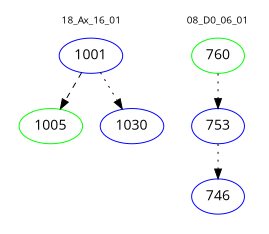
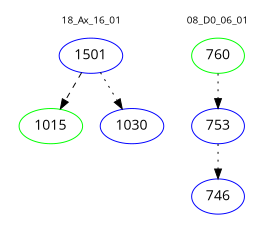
node "1001": label "1001" -> "1501"
node "1005": label "1005" -> "1015"
